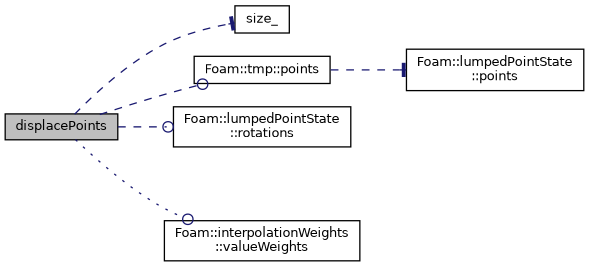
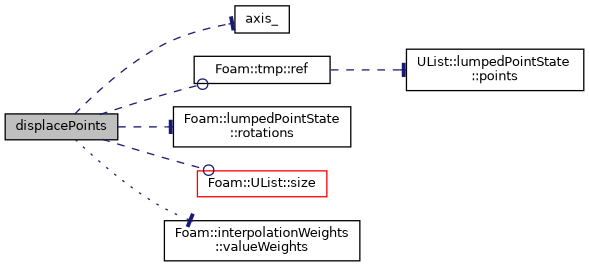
node "size_": label "size_" -> "axis_"
node "Foam::tmp::points": label "Foam::tmp::points" -> "Foam::tmp::ref"
node "Foam::lumpedPointState ::points": label "Foam::lumpedPointState ::points" -> "UList::lumpedPointState ::points"
edge "displacePoints" -> "Foam::lumpedPointState ::rotations": arrowhead odot -> tee
edge "displacePoints" -> "Foam::interpolationWeights ::valueWeights": arrowhead odot -> tee
node "Foam::UList::size": added
